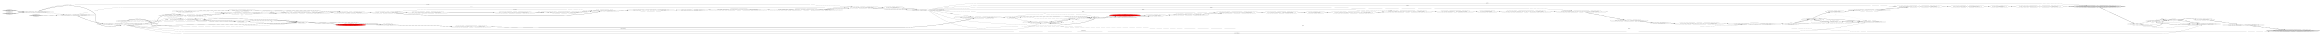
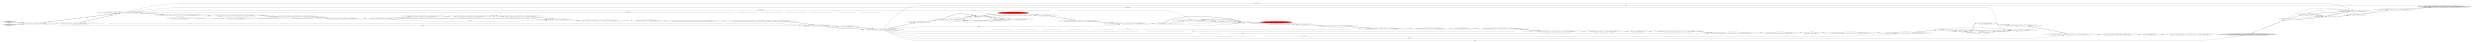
node "testJoin['0', '0', '1']": removed
node "getter.init(driver.context())@@@20@@@['1', '1', '1']": added
